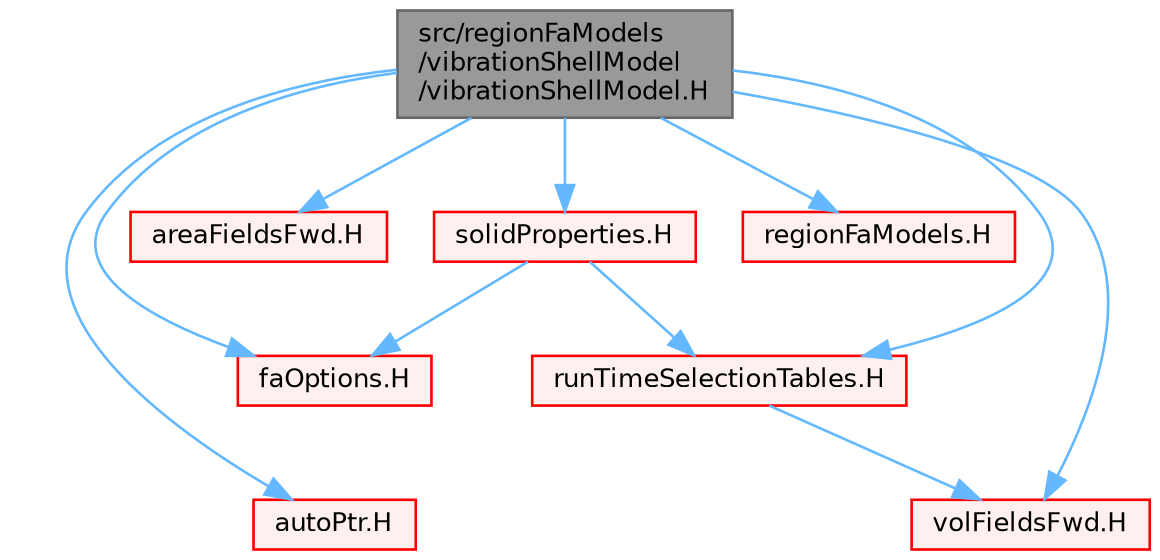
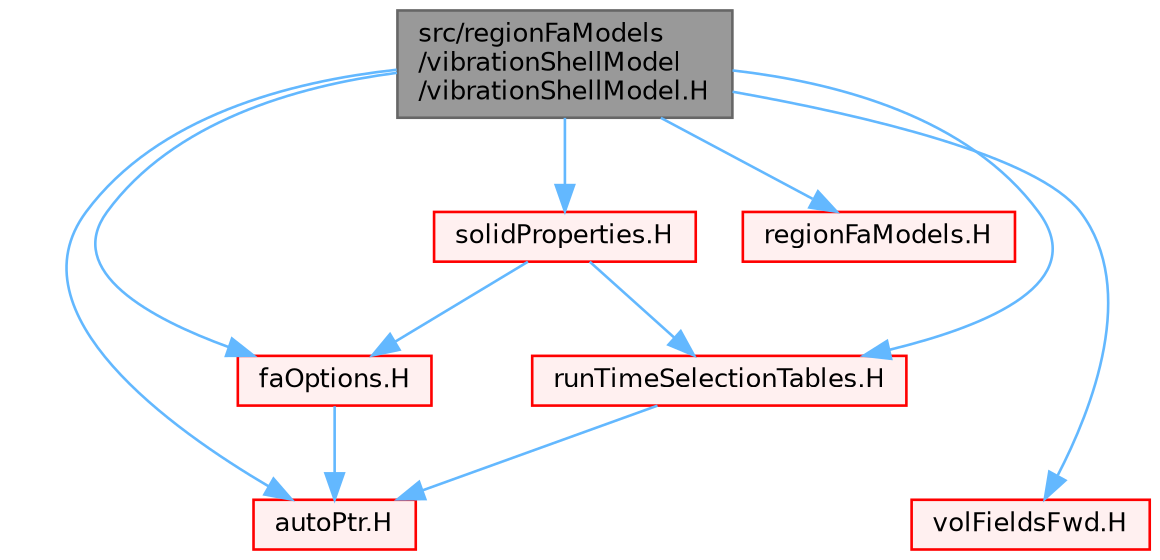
node "areaFieldsFwd.H": removed
edge "faOptions.H" -> "autoPtr.H": added
edge "runTimeSelectionTables.H" -> "volFieldsFwd.H": now "runTimeSelectionTables.H" -> "autoPtr.H"
